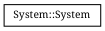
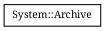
node "System::System": label "System::System" -> "System::Archive"
